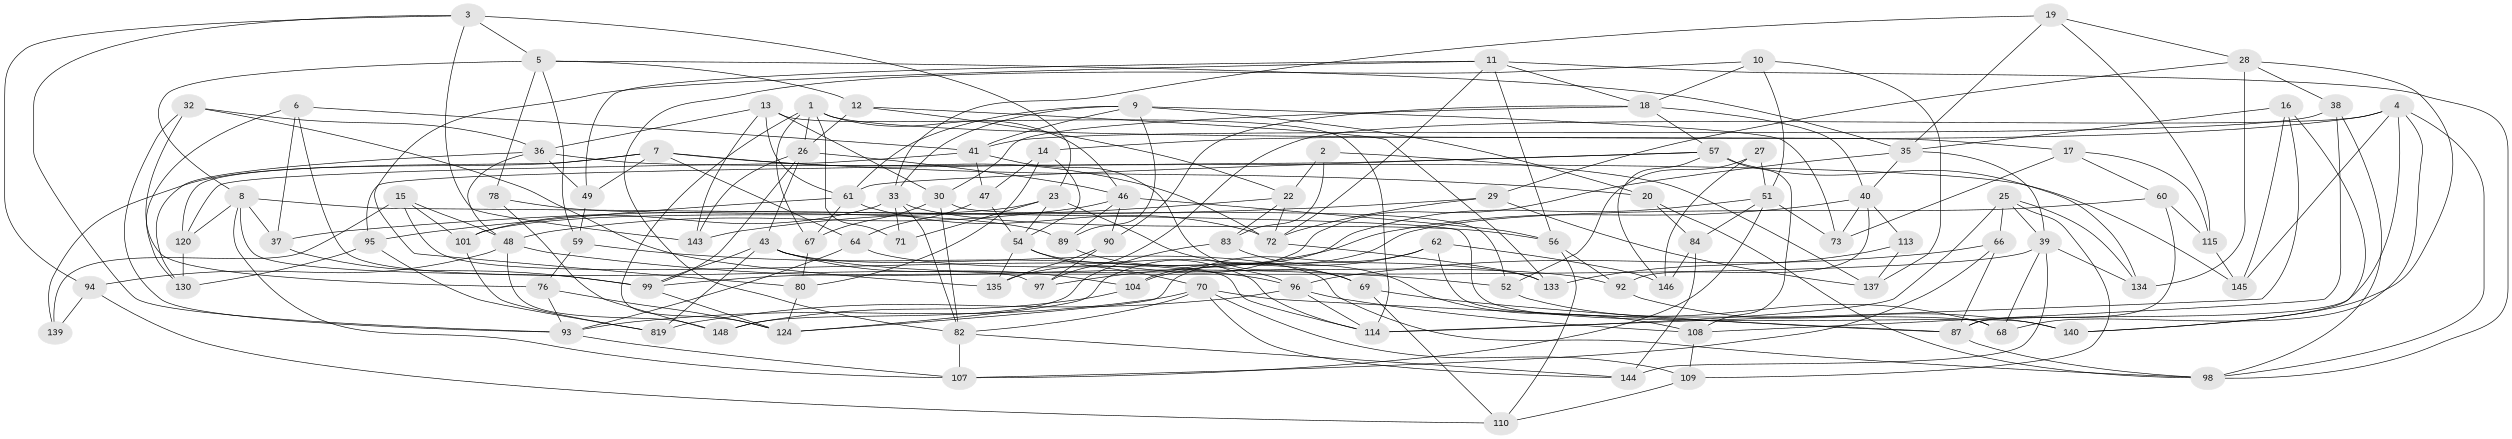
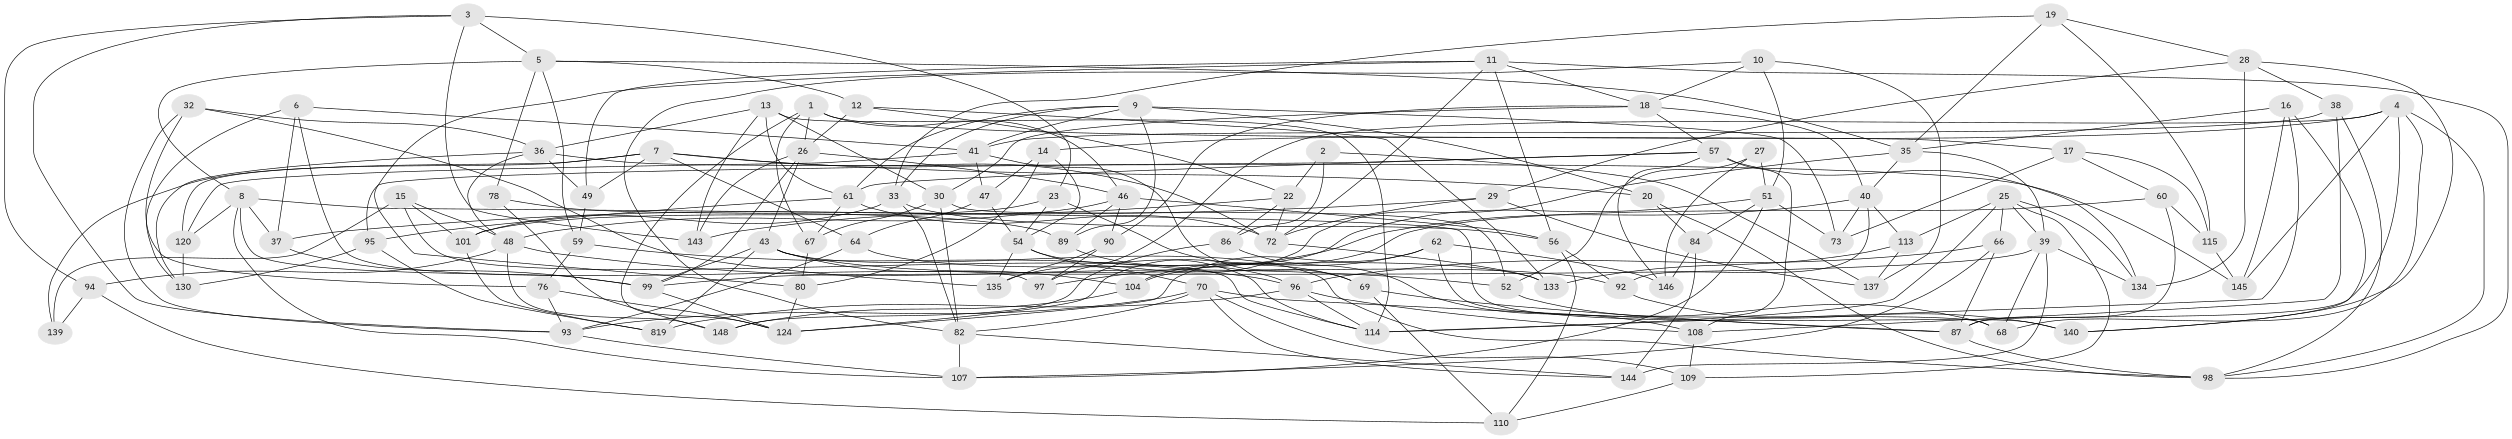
edge "25" -- "113": added
node "71": removed
node "83": label "83" -> "86"
